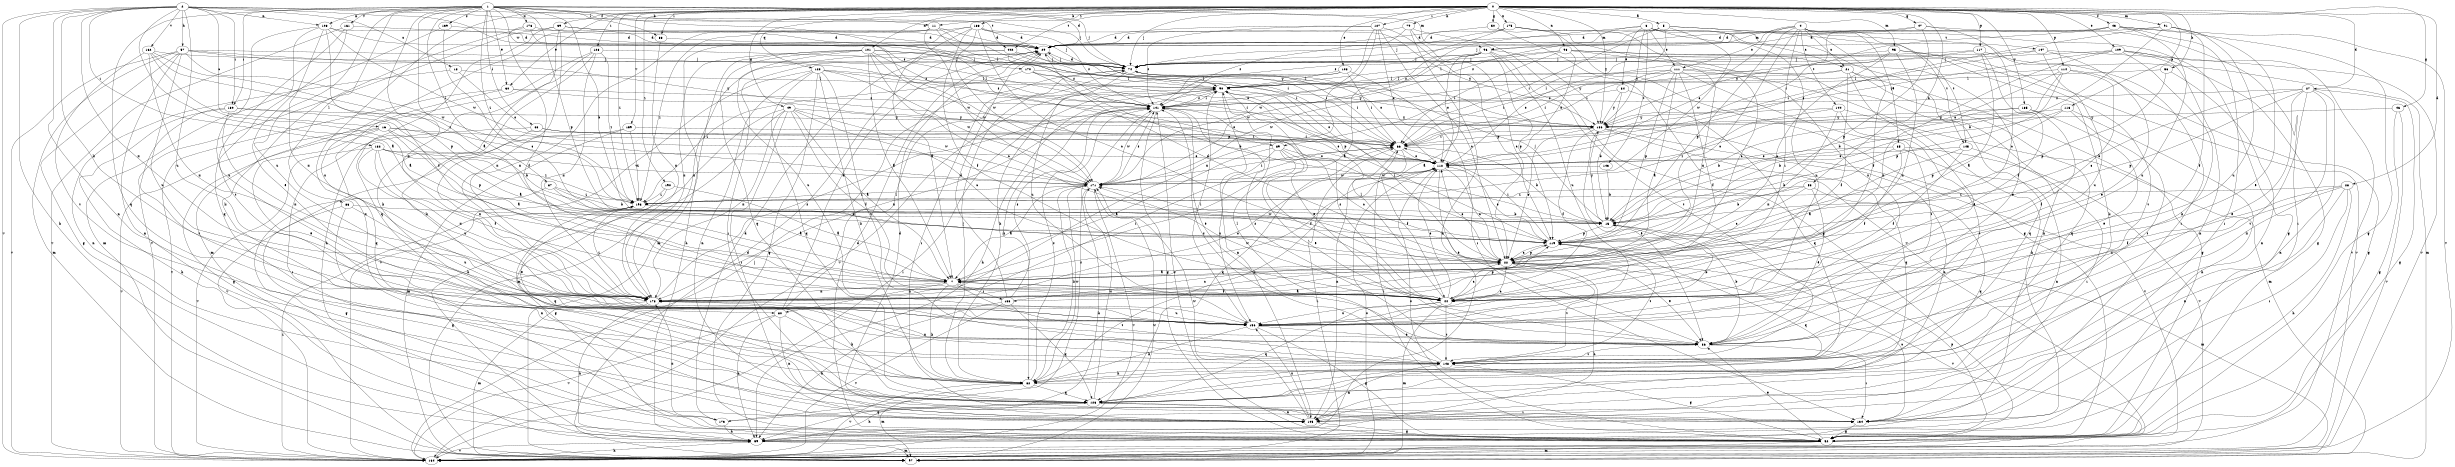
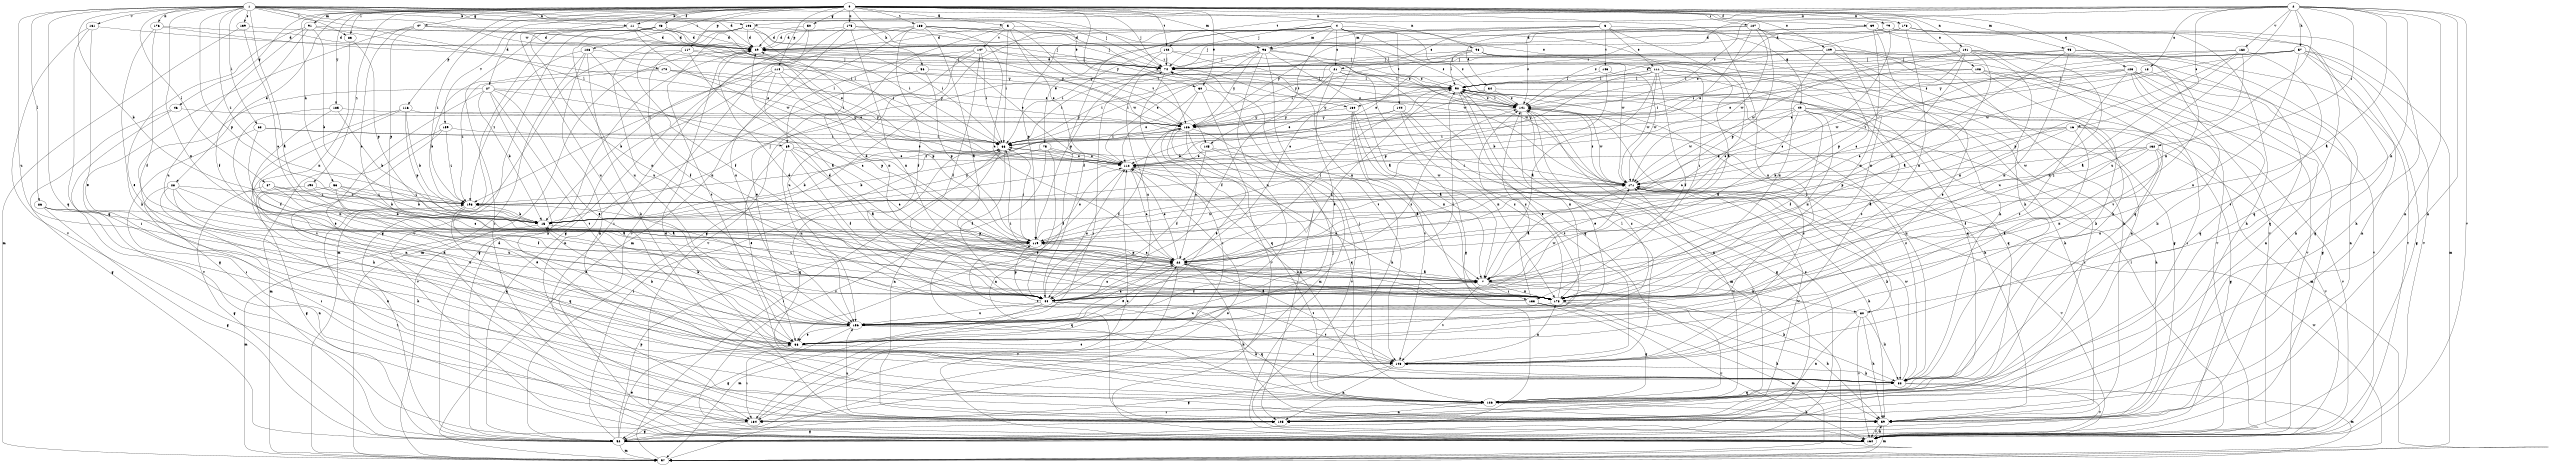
edge "1" -> "66": added, label "i"
node "442": label "442" -> "142"
edge "143" -> "90": added, label "l"
node "35": label "35" -> "75"
edge "147" -> "44": added, label "f"
edge "82" -> "141": reversed
edge "126" -> "173": reversed
